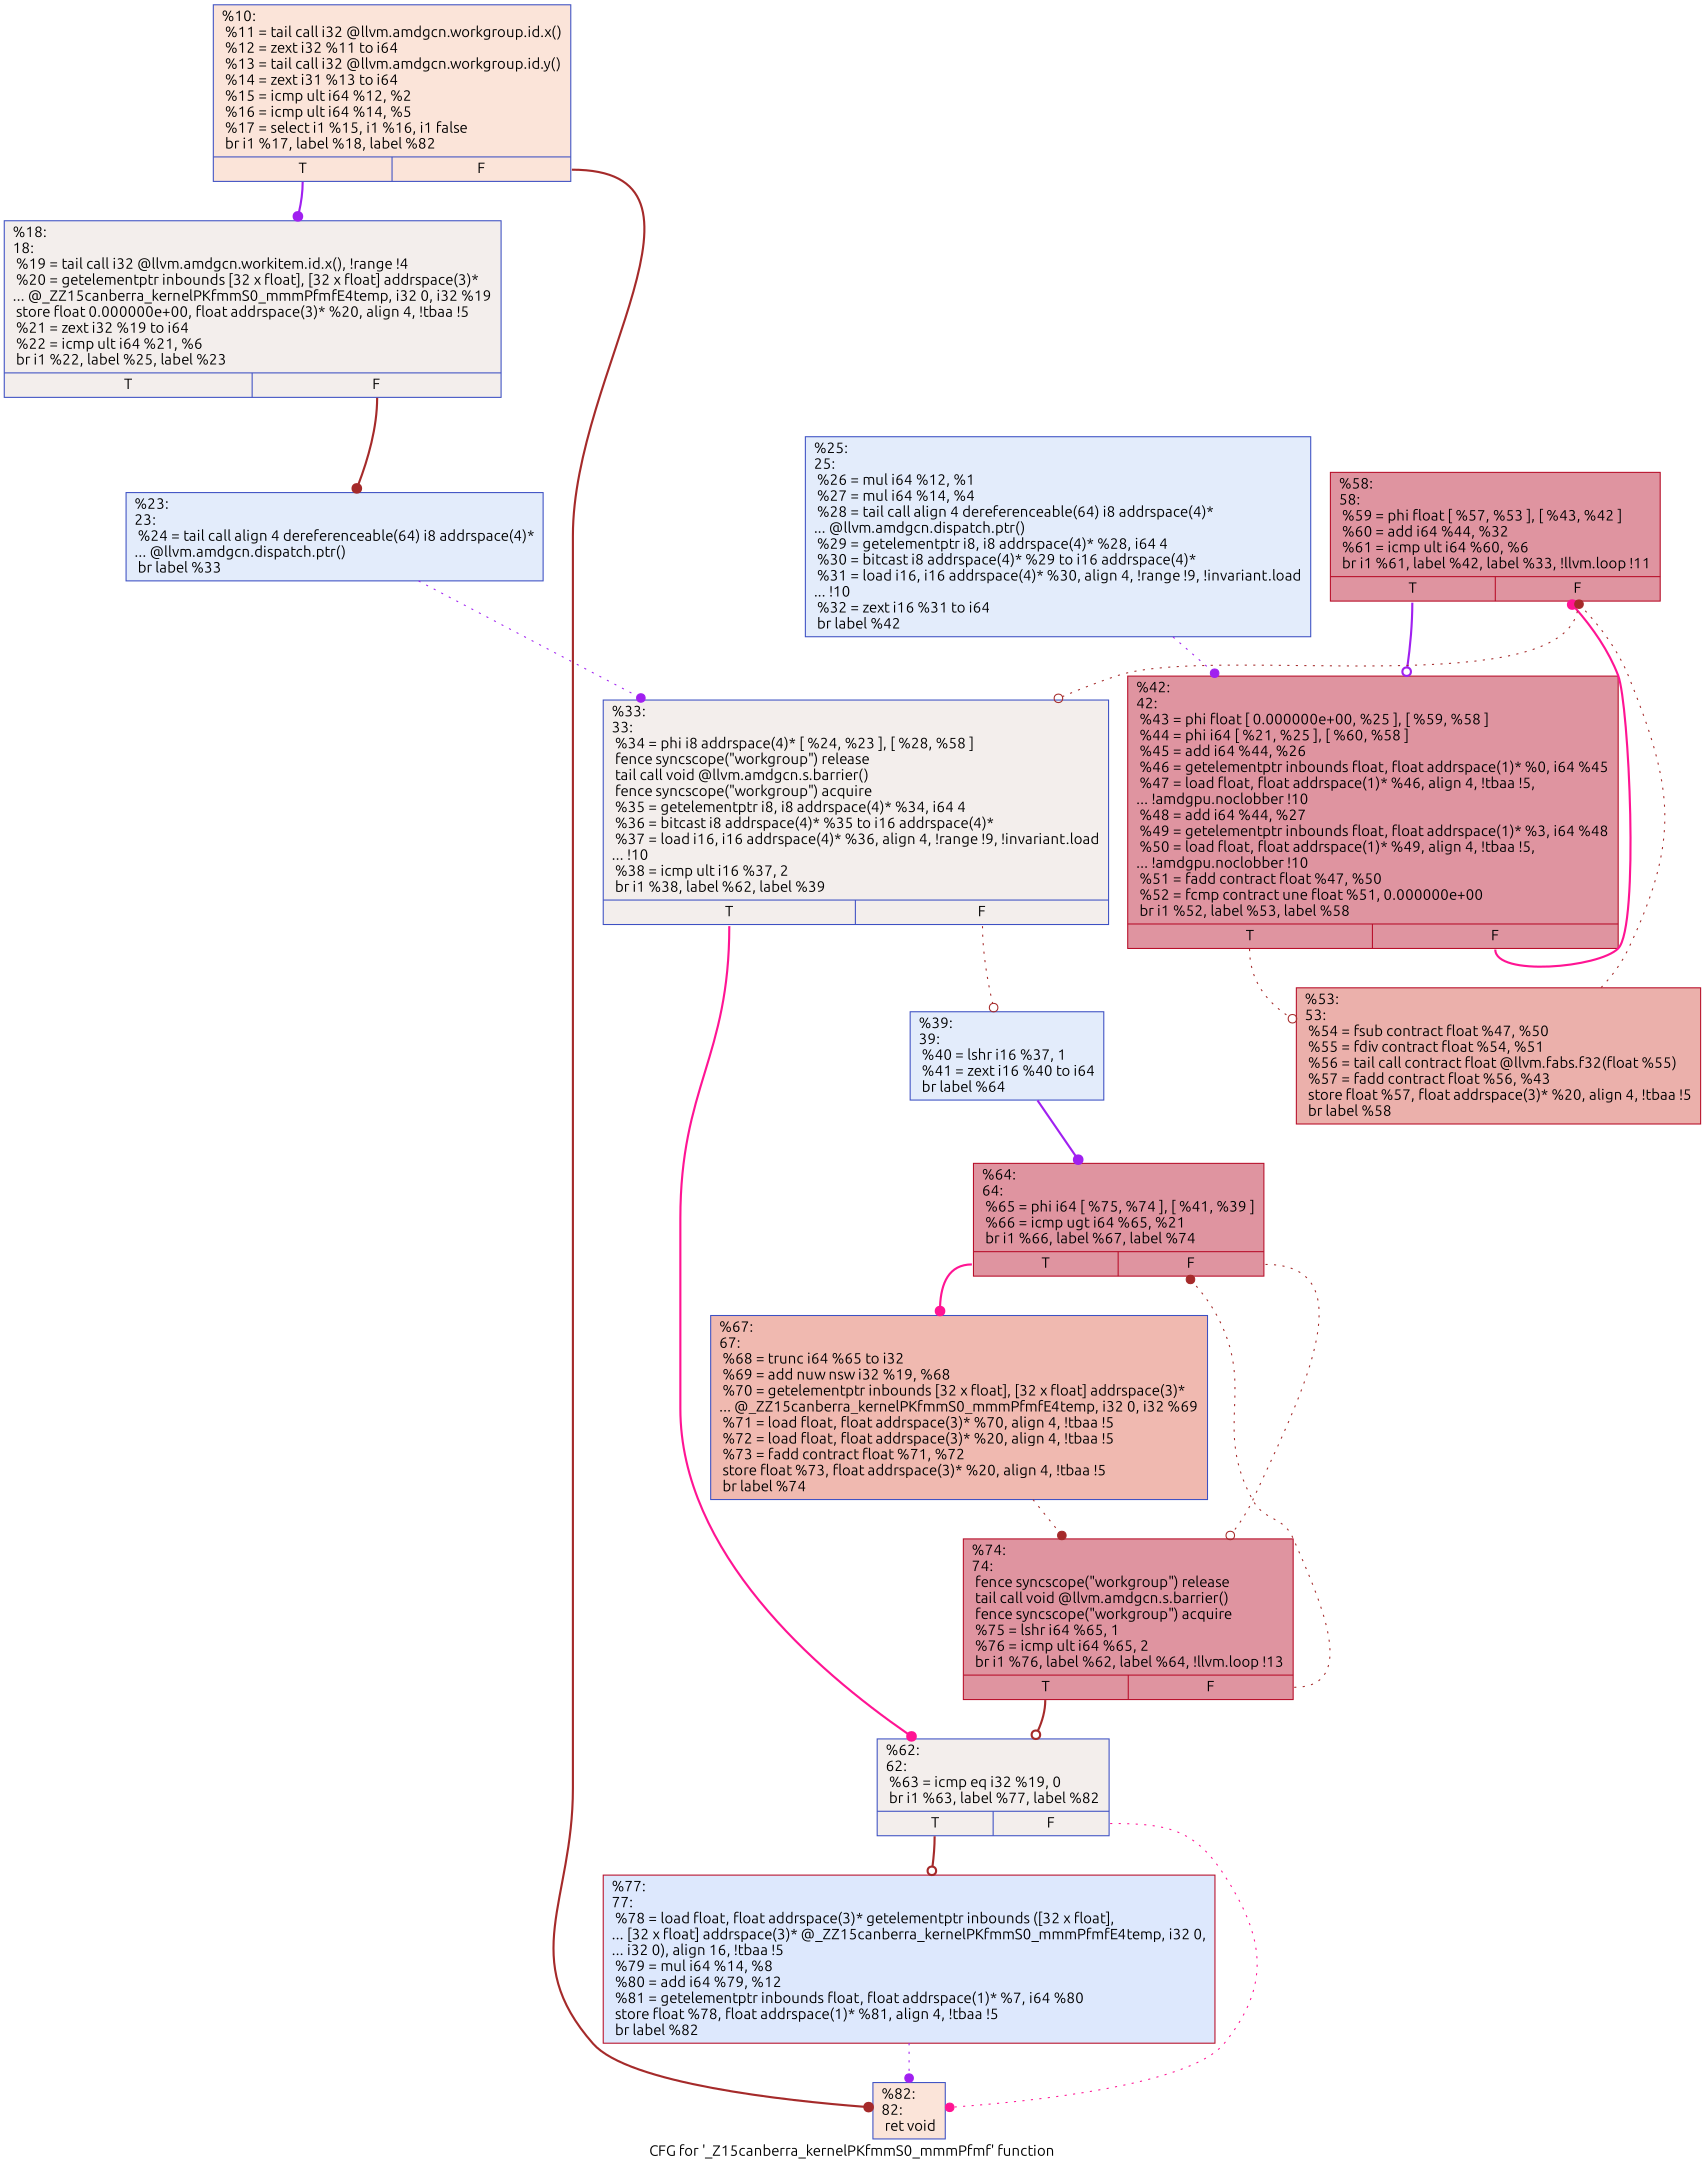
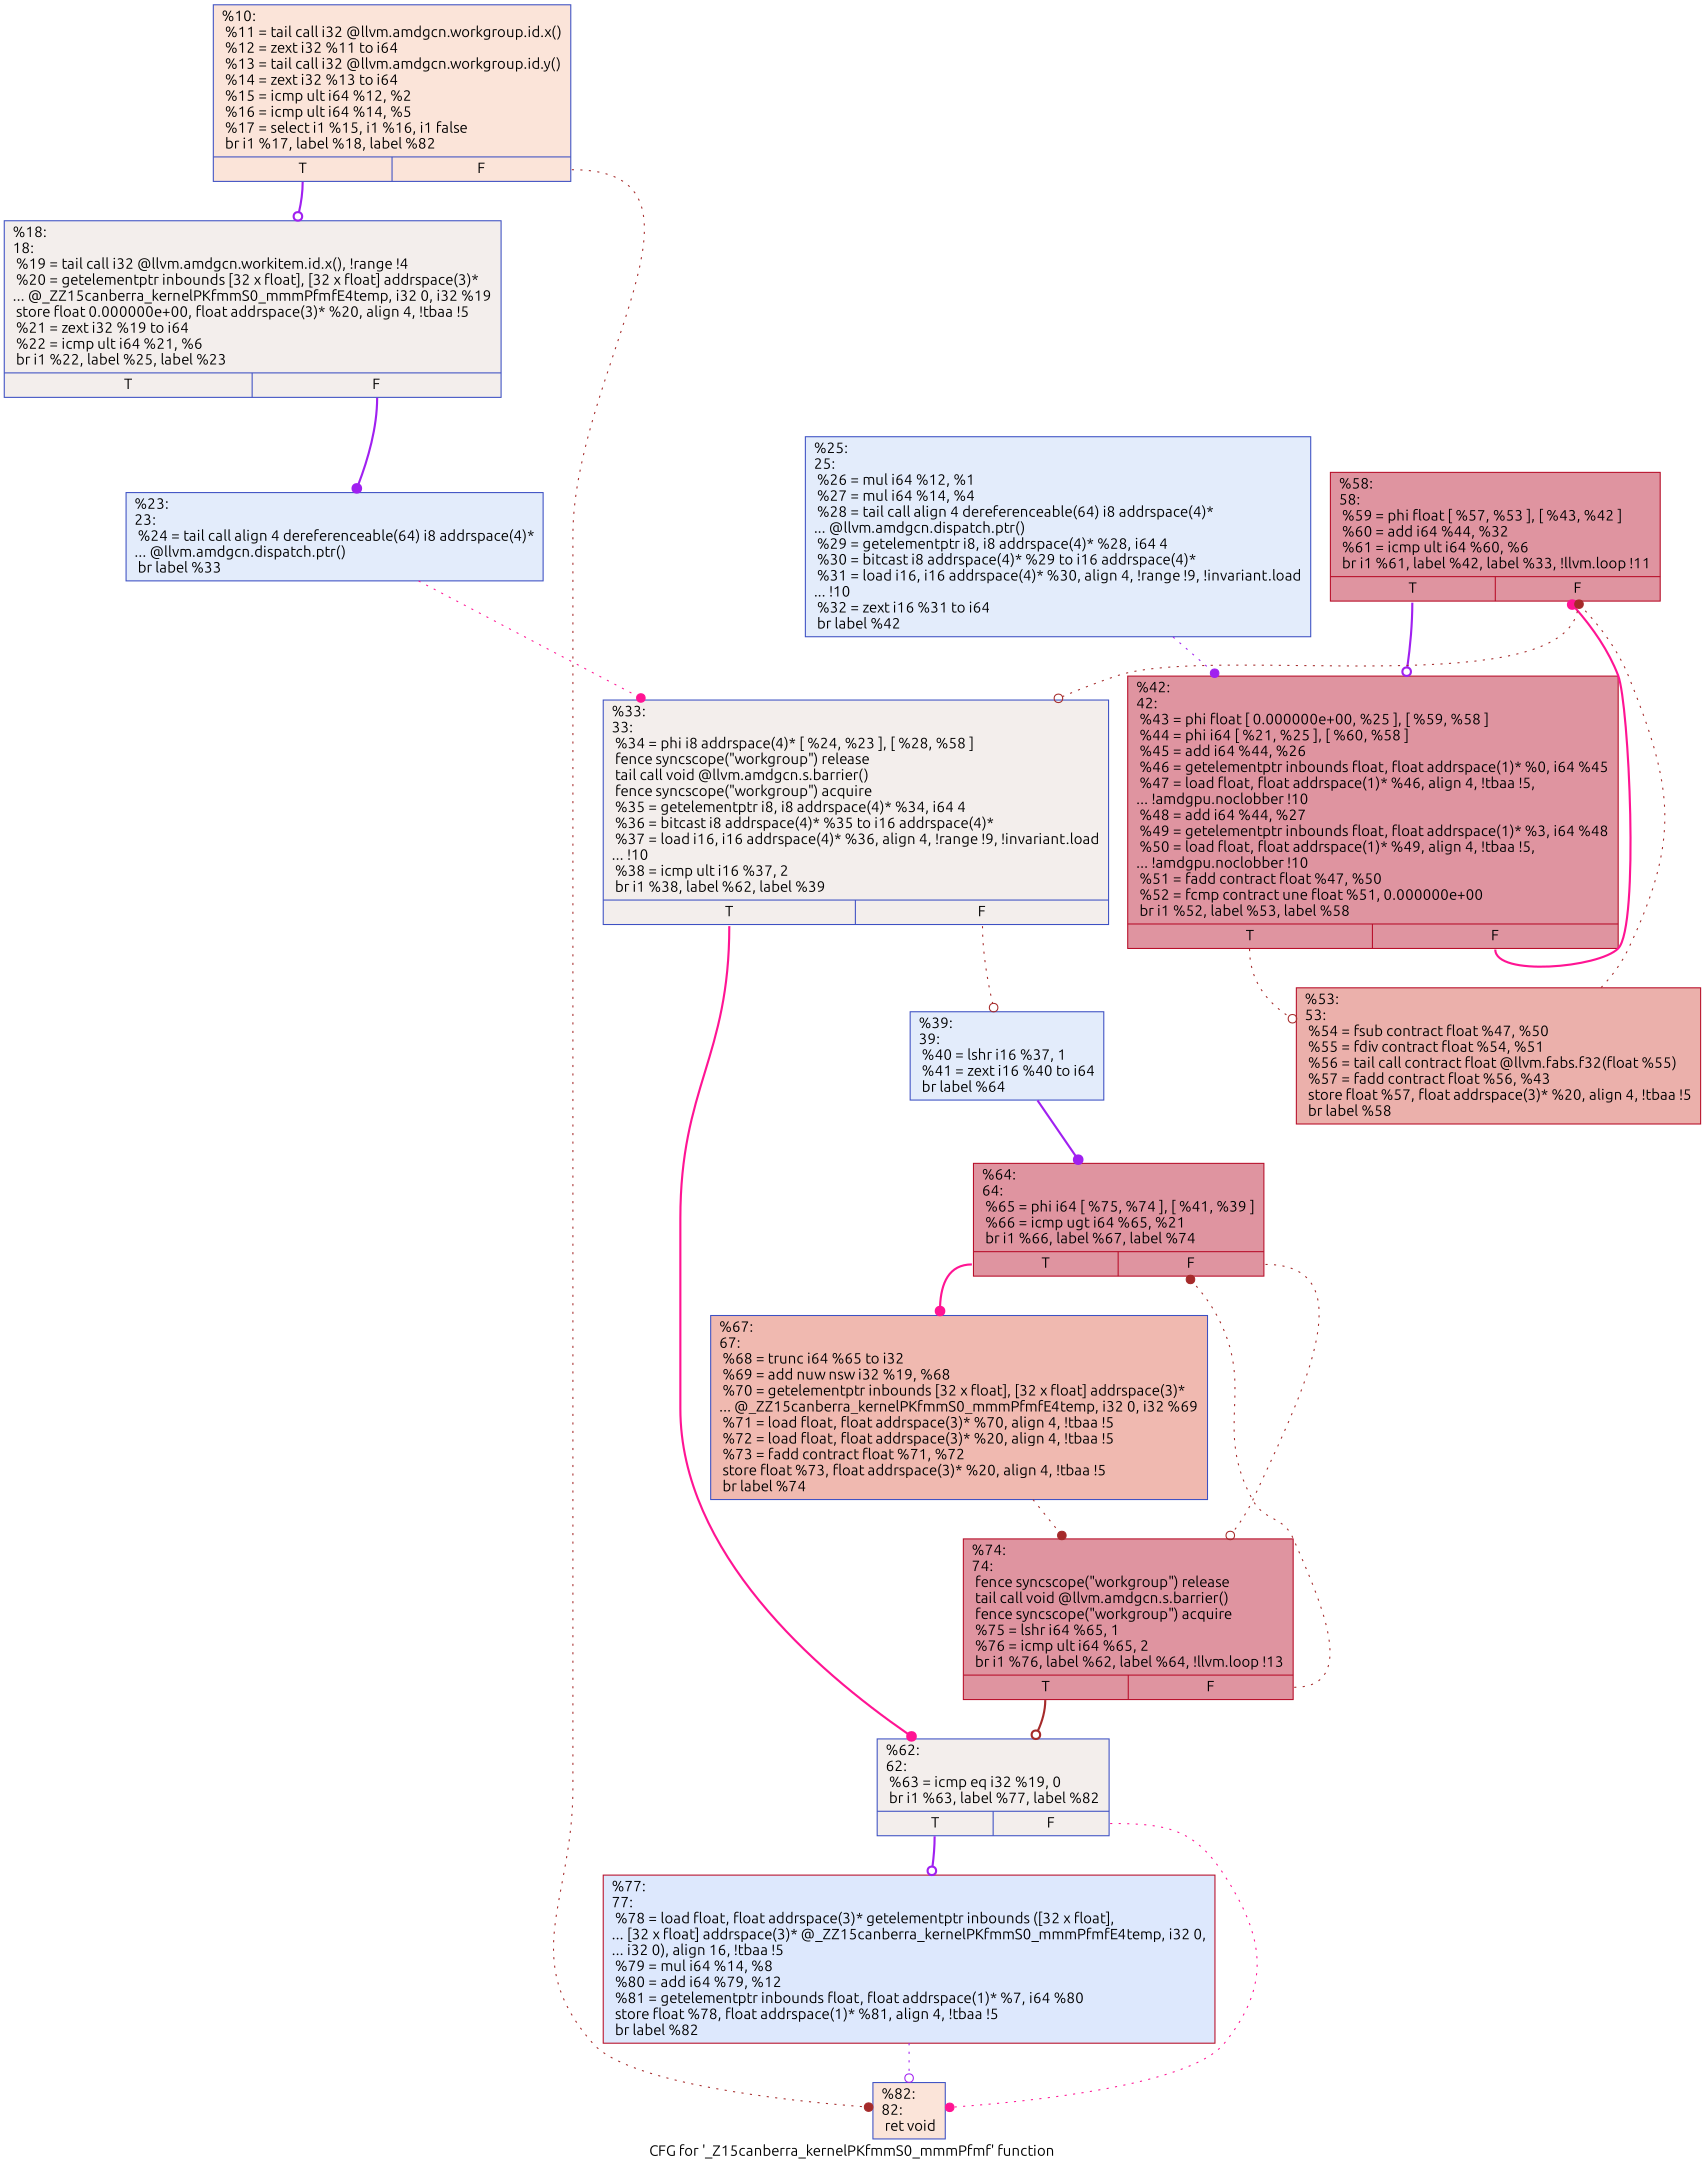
node "%10:": text "%14 = zext i31 %13 to i64" -> "%14 = zext i32 %13 to i64"
edge "%10:" -> "%18:": arrowhead dot -> odot
edge "%18:" -> "%23:": color brown -> purple
edge "%23:" -> "%33:": color purple -> deeppink
edge "%10:" -> "%82:": style bold -> dotted
edge "%62:" -> "%77:": color brown -> purple
edge "%77:" -> "%82:": arrowhead dot -> odot
